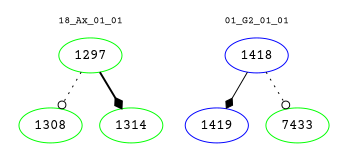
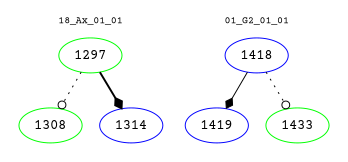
node "1314": color green -> blue
node "7433": label "7433" -> "1433"
